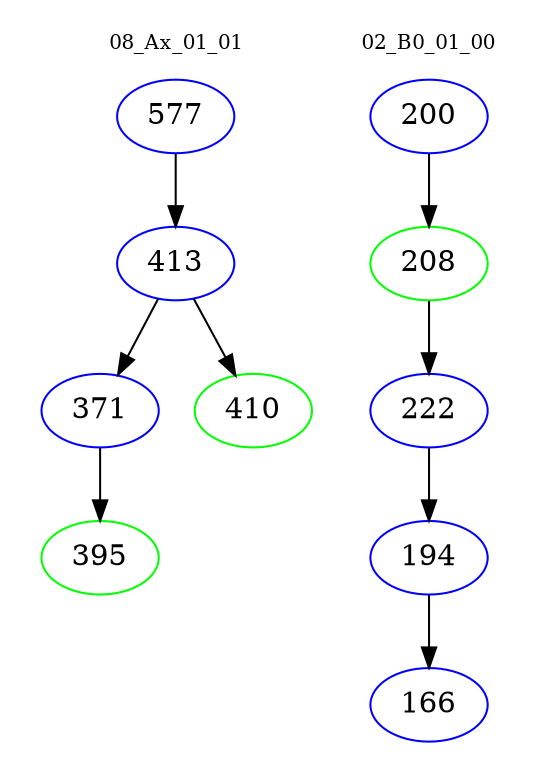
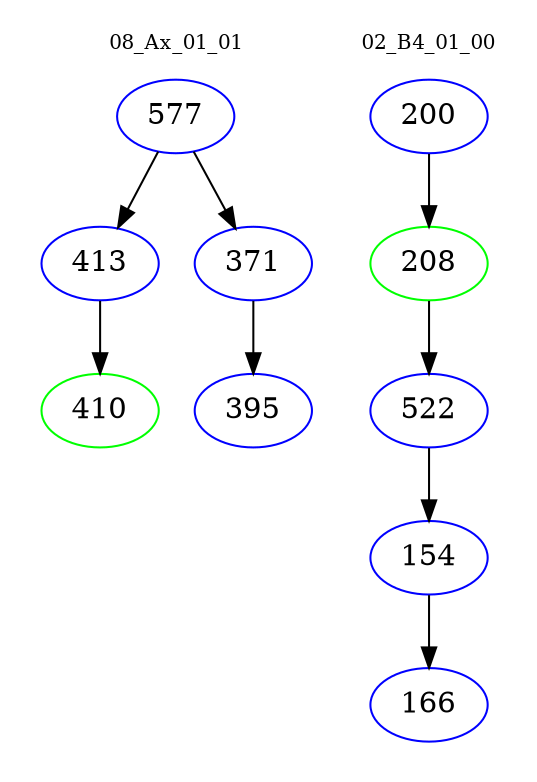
cluster "02_B0_01_00": label "02_B0_01_00" -> "02_B4_01_00"
edge "413" -> "371": now "577" -> "371"
node "222": label "222" -> "522"
node "395": color green -> blue
node "194": label "194" -> "154"
